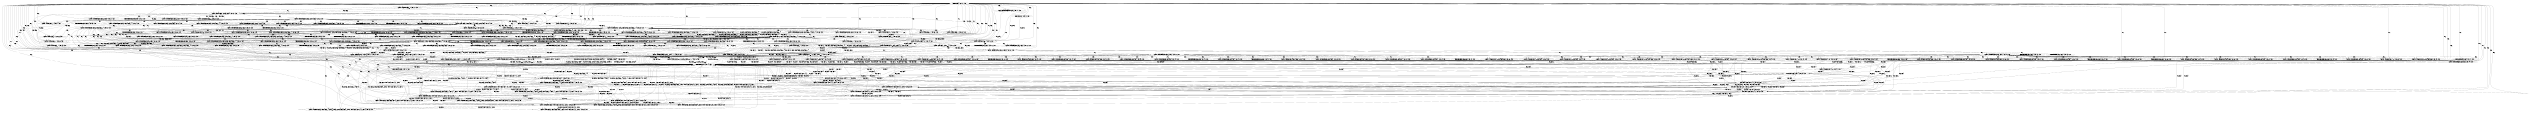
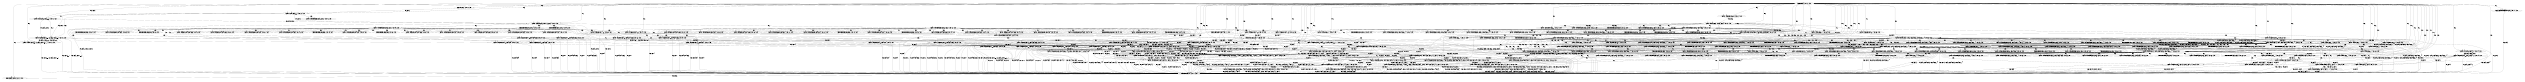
edge "(<operator>.lessThan,VAR68 < VAR153->VAR159)<SUB>811</SUB>" -> "(<operator>.addition,VAR68 + 1)<SUB>829</SUB>": removed, label "DDG: VAR68"
node "(FIELD_IDENTIFIER,VAR181,VAR181)<SUB>778</SUB>": removed
edge "(METHOD_RETURN,void)<SUB>771</SUB>" -> "(<operator>.assignment,VAR174   = 6)<SUB>797</SUB>": reversed
